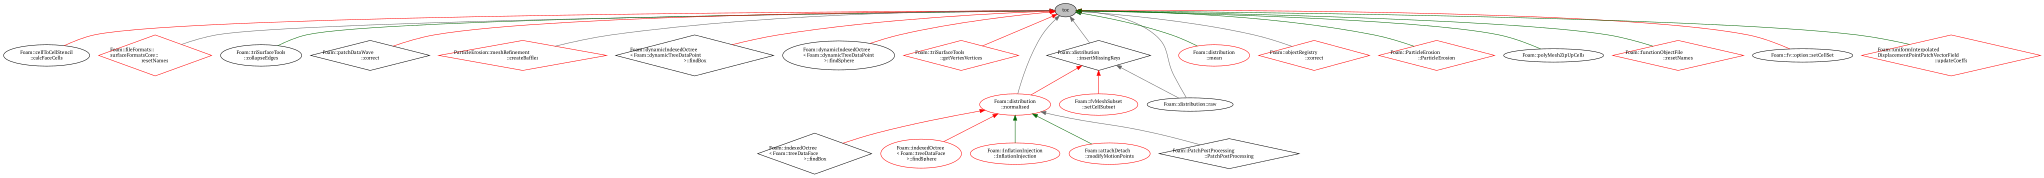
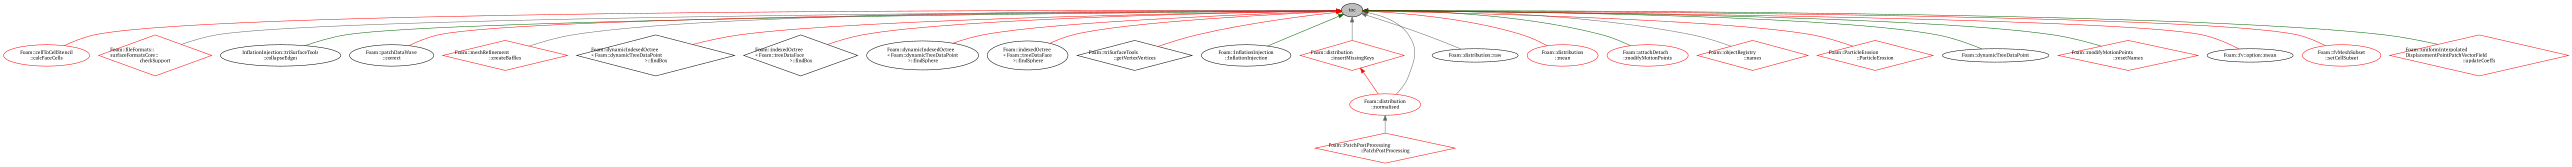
edge "Foam::ParticleErosion ::ParticleErosion" -> "toc": color darkgreen -> red
edge "Foam::distribution ::mean" -> "toc": color darkgreen -> red
node "Foam::cellToCellStencil ::calcFaceCells": color black -> red
node "Foam::fileFormats:: surfaceFormatsCore:: resetNames": label "Foam::fileFormats:: surfaceFormatsCore:: resetNames" -> "Foam::fileFormats:: surfaceFormatsCore:: checkSupport"
node "Foam::triSurfaceTools ::collapseEdges": label "Foam::triSurfaceTools ::collapseEdges" -> "InflationInjection::triSurfaceTools ::collapseEdges"
node "Foam::patchDataWave ::correct": shape diamond -> ellipse
node "ParticleErosion::meshRefinement ::createBaffles": label "ParticleErosion::meshRefinement ::createBaffles" -> "Foam::meshRefinement ::createBaffles"
node "Foam::triSurfaceTools ::getVertexVertices": color red -> black
node "Foam::distribution ::insertMissingKeys": color black -> red
node "Foam::objectRegistry ::correct": label "Foam::objectRegistry ::correct" -> "Foam::objectRegistry ::names"
node "Foam::polyMeshZipUpCells": label "Foam::polyMeshZipUpCells" -> "Foam::dynamicTreeDataPoint"
node "Foam::functionObjectFile ::resetNames": label "Foam::functionObjectFile ::resetNames" -> "Foam::modifyMotionPoints ::resetNames"
node "Foam::fv::option::setCellSet": label "Foam::fv::option::setCellSet" -> "Foam::fv::option::mean"
edge "Foam::distribution::raw" -> "Foam::distribution ::insertMissingKeys": removed
edge "Foam::fvMeshSubset ::setCellSubset" -> "Foam::distribution ::insertMissingKeys": now "Foam::fvMeshSubset ::setCellSubset" -> "toc"
edge "Foam::indexedOctree < Foam::treeDataFace >::findBox" -> "Foam::distribution ::normalised": now "Foam::indexedOctree < Foam::treeDataFace >::findBox" -> "toc"
edge "Foam::indexedOctree < Foam::treeDataFace >::findSphere" -> "Foam::distribution ::normalised": now "Foam::indexedOctree < Foam::treeDataFace >::findSphere" -> "toc"
edge "Foam::attachDetach ::modifyMotionPoints" -> "Foam::distribution ::normalised": now "Foam::attachDetach ::modifyMotionPoints" -> "toc"
edge "Foam::InflationInjection ::InflationInjection" -> "Foam::distribution ::normalised": now "Foam::InflationInjection ::InflationInjection" -> "toc"
node "Foam::indexedOctree < Foam::treeDataFace >::findSphere": color red -> black
node "Foam::InflationInjection ::InflationInjection": color red -> black
node "Foam::PatchPostProcessing ::PatchPostProcessing": color black -> red
